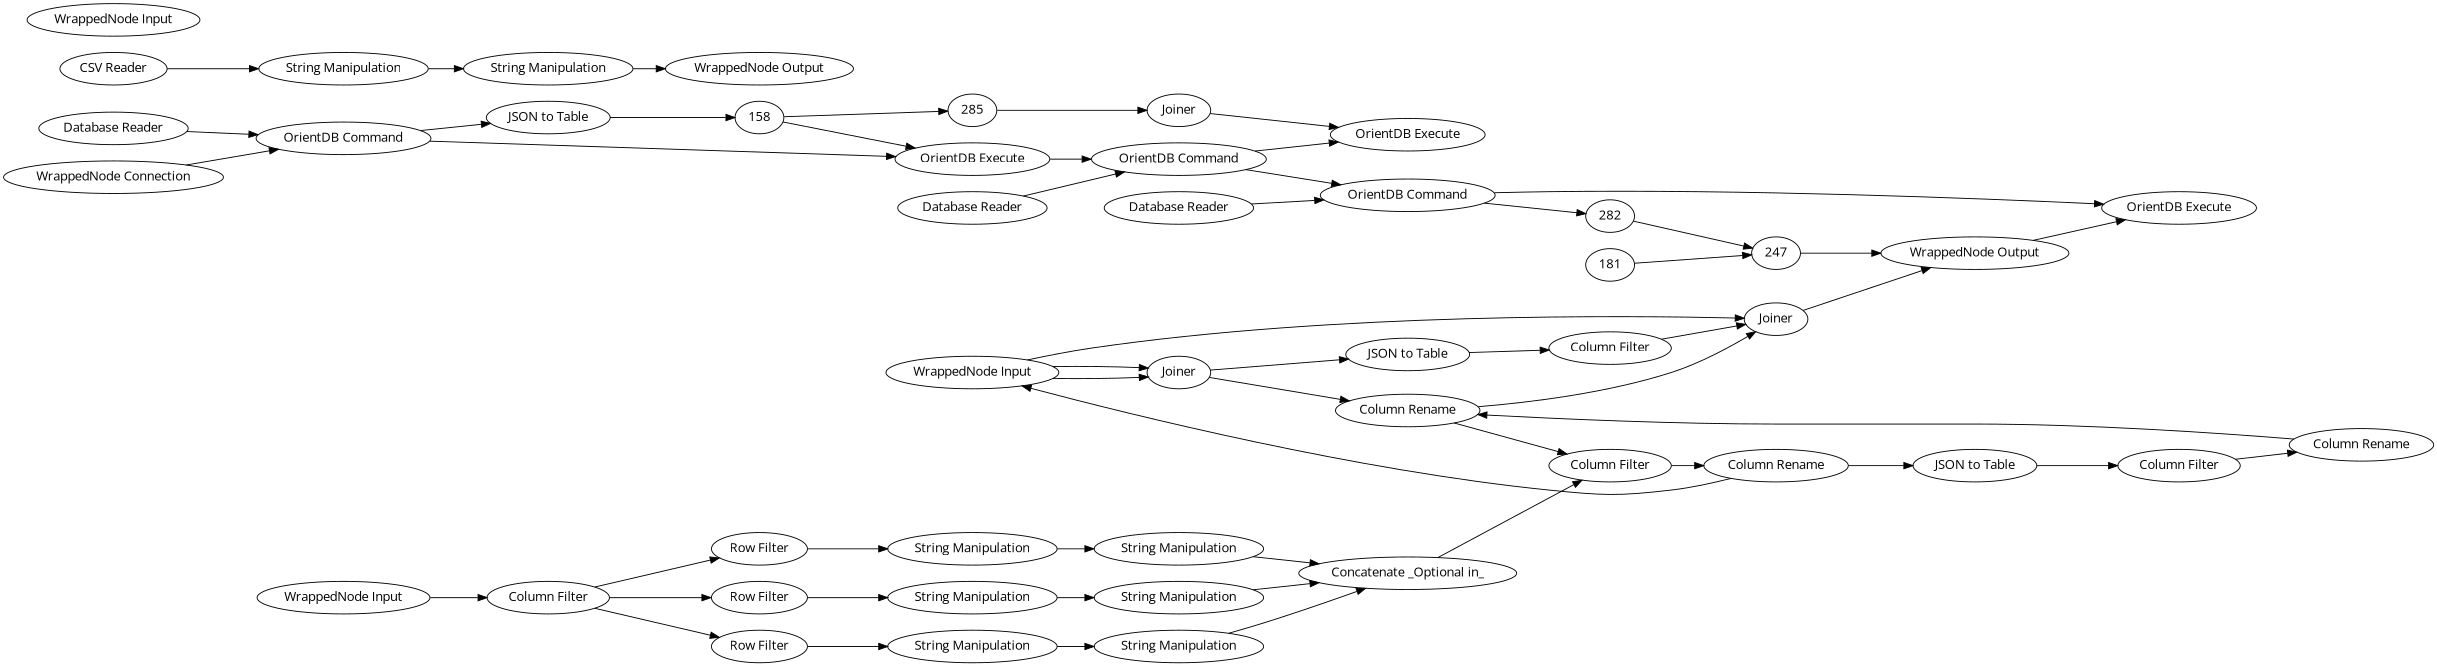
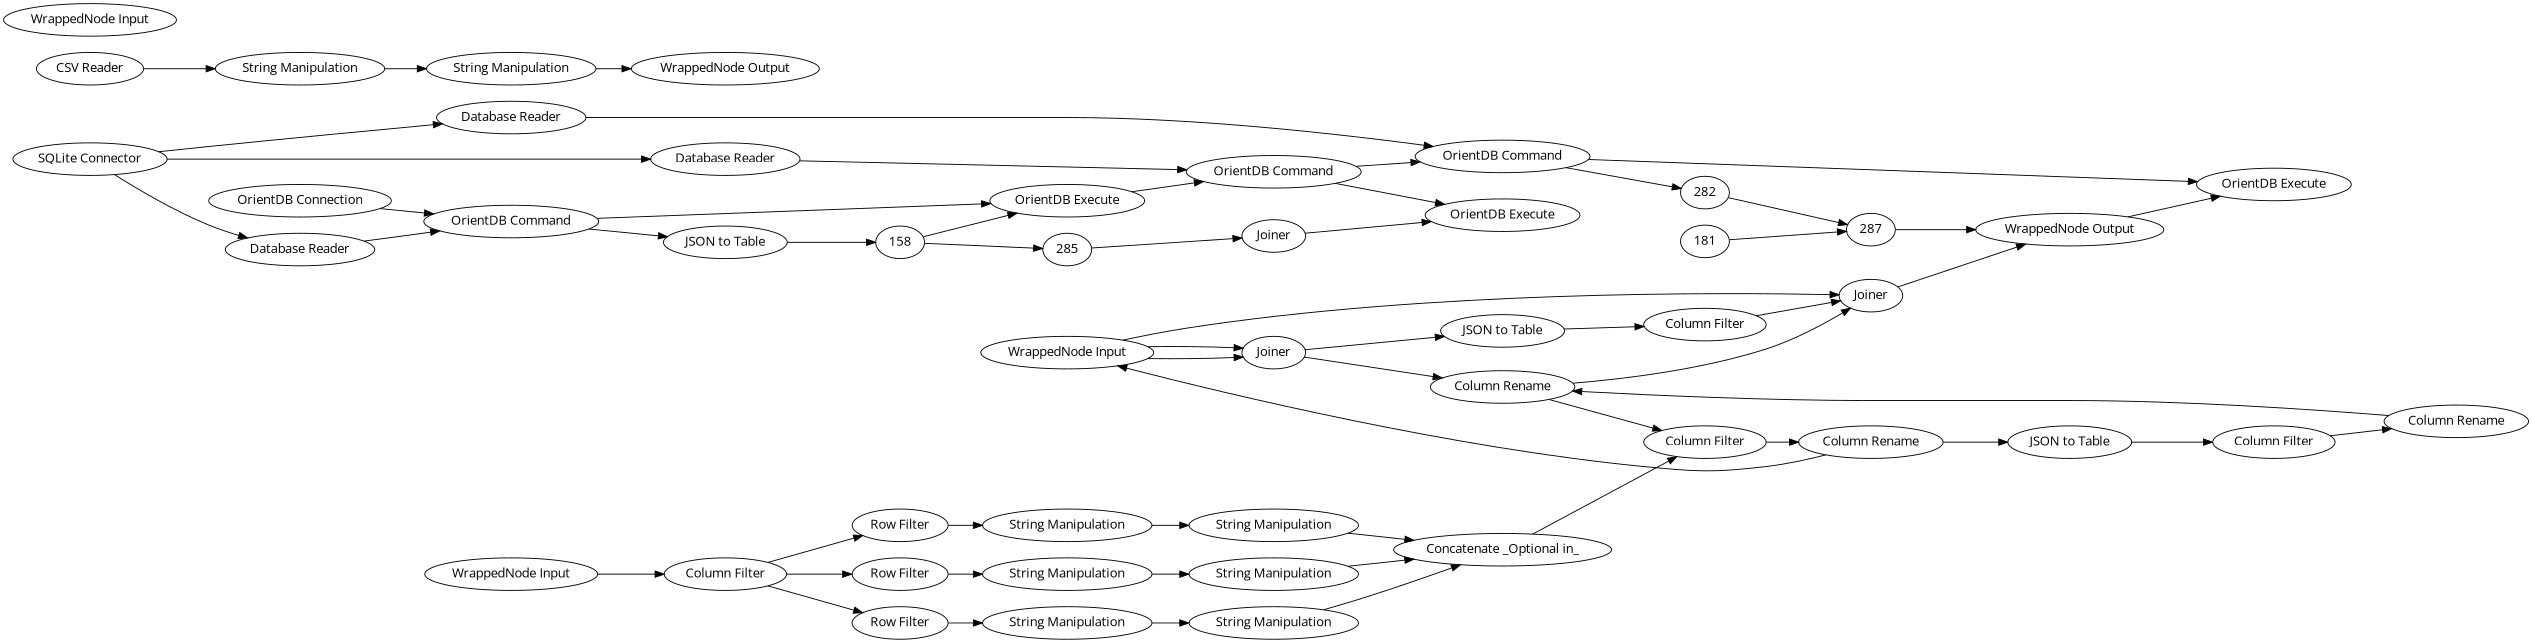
node "SQLite Connector": added
node "WrappedNode Connection": label "WrappedNode Connection" -> "OrientDB Connection"
node "247": label "247" -> "287"
